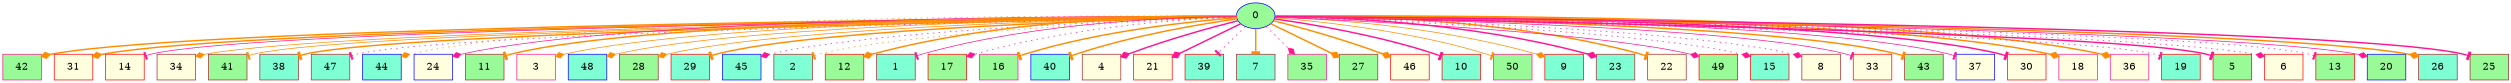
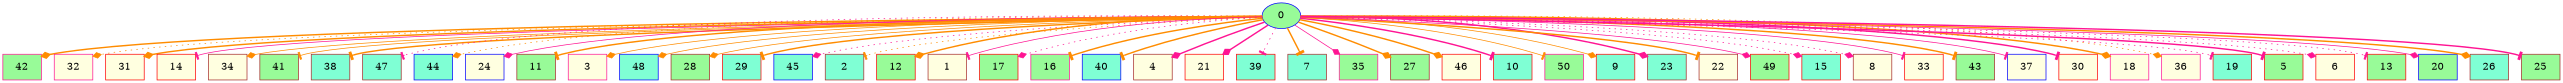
edge "0" -> "36": style bold -> dotted
edge "0" -> "35": style dotted -> solid
node "32": added
node "1": fillcolor aquamarine -> lightyellow
